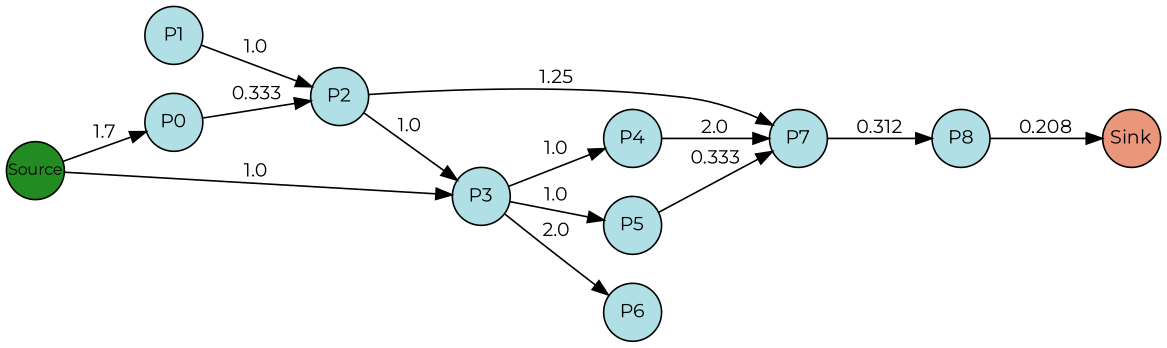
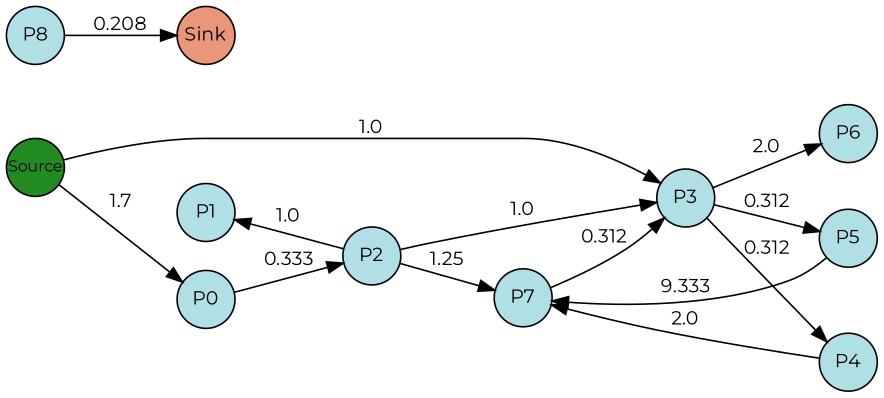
edge "P1" -> "P2": reversed
edge "P7" -> "P8": now "P7" -> "P3"
edge "P3" -> "P4": label "1.0" -> "0.312"
edge "P5" -> "P7": label "0.333" -> "9.333"
edge "P3" -> "P5": label "1.0" -> "0.312"
